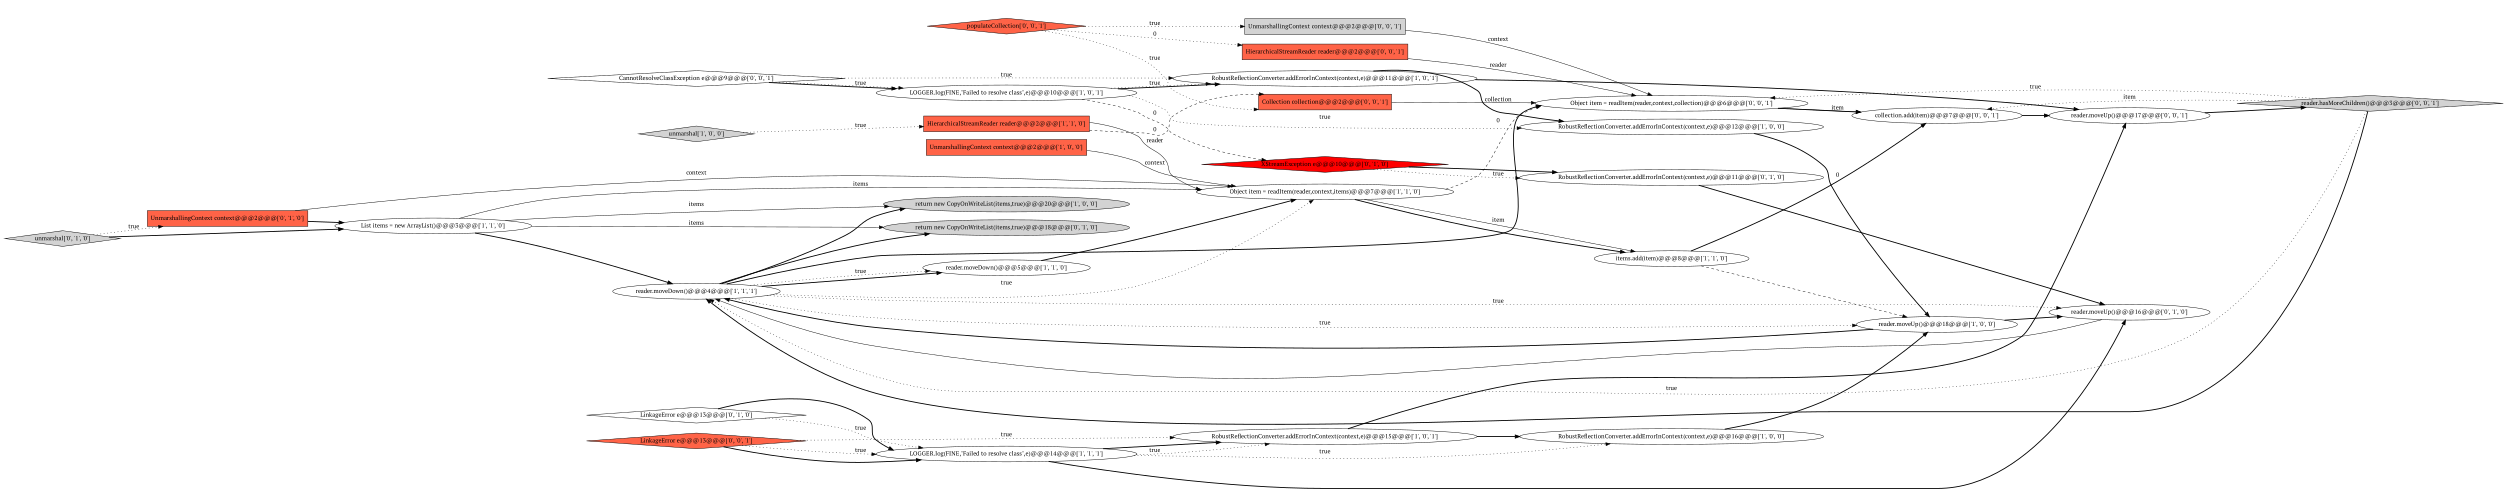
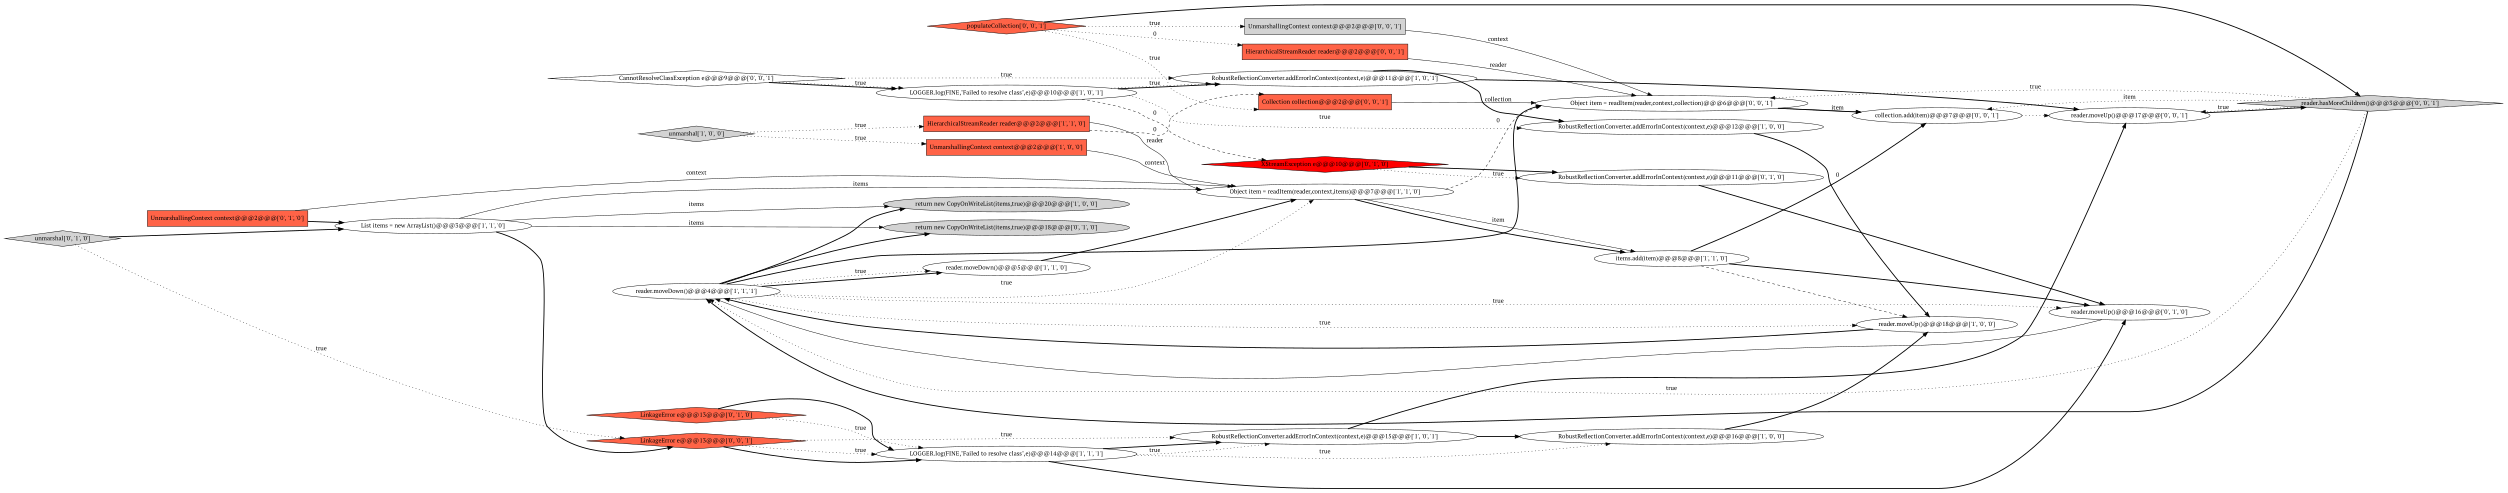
edge "populateCollection['0', '0', '1']" -> "reader.hasMoreChildren()@@@3@@@['0', '0', '1']": added
edge "reader.hasMoreChildren()@@@3@@@['0', '0', '1']" -> "reader.moveUp()@@@17@@@['0', '0', '1']": added, label "true"
edge "collection.add(item)@@@7@@@['0', '0', '1']" -> "reader.moveUp()@@@17@@@['0', '0', '1']": style bold -> dotted
edge "unmarshal['1', '0', '0']" -> "UnmarshallingContext context@@@2@@@['1', '0', '0']": added, label "true"
edge "unmarshal['0', '1', '0']" -> "UnmarshallingContext context@@@2@@@['0', '1', '0']": now "unmarshal['0', '1', '0']" -> "LinkageError e@@@13@@@['0', '0', '1']"
edge "List items = new ArrayList()@@@3@@@['1', '1', '0']" -> "reader.moveDown()@@@4@@@['1', '1', '1']": now "List items = new ArrayList()@@@3@@@['1', '1', '0']" -> "LinkageError e@@@13@@@['0', '0', '1']"
edge "reader.moveUp()@@@18@@@['1', '0', '0']" -> "reader.moveUp()@@@16@@@['0', '1', '0']": now "items.add(item)@@@8@@@['1', '1', '0']" -> "reader.moveUp()@@@16@@@['0', '1', '0']"
node "LinkageError e@@@13@@@['0', '1', '0']": fillcolor white -> tomato
